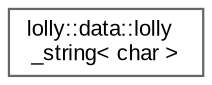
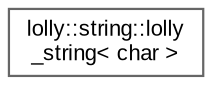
node "lolly::data::lolly _string< char >": label "lolly::data::lolly _string< char >" -> "lolly::string::lolly _string< char >"
